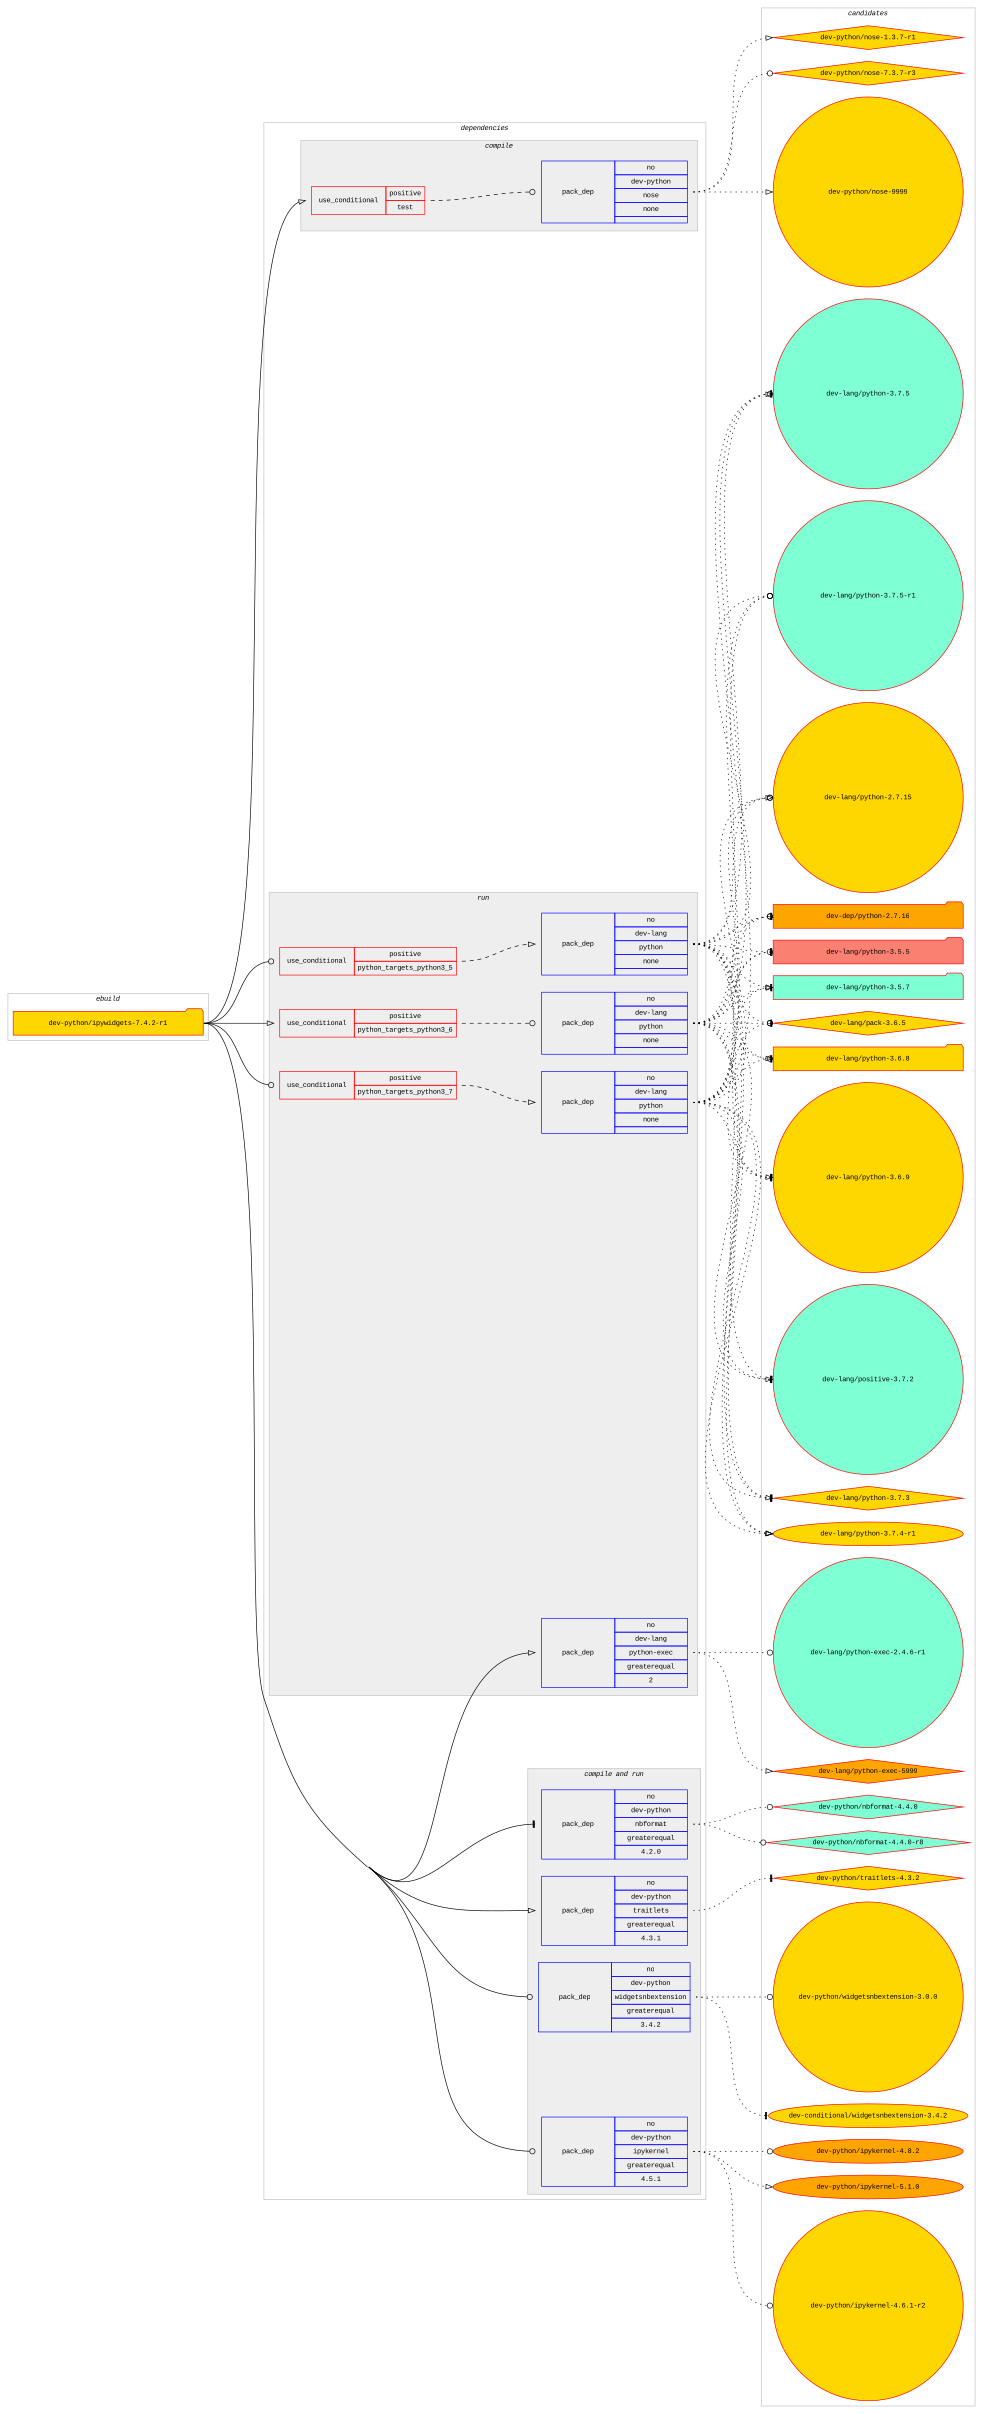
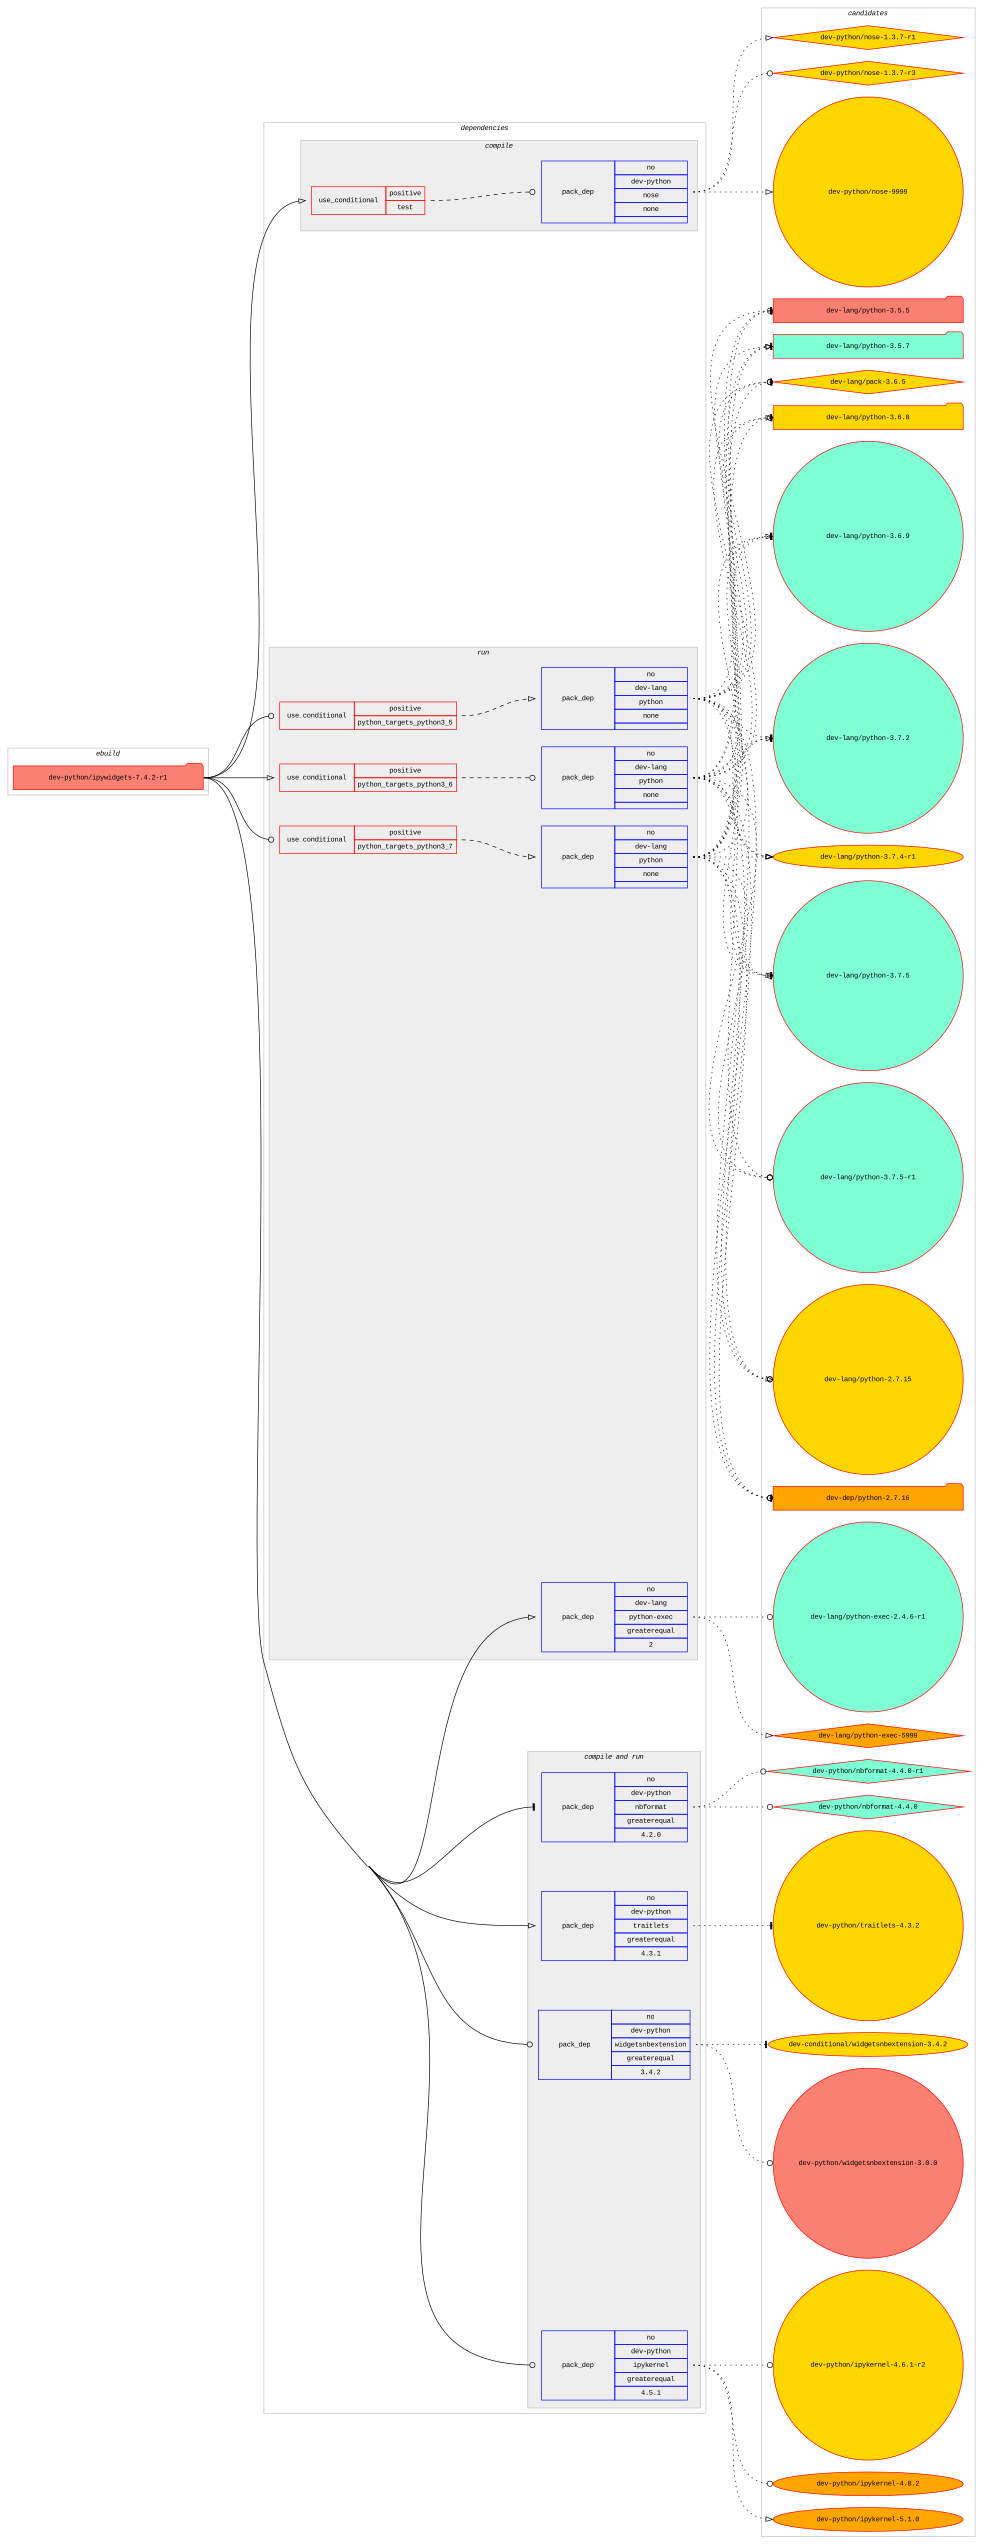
node "dev-python/nose-7.3.7-r3": label "dev-python/nose-7.3.7-r3" -> "dev-python/nose-1.3.7-r3"
node "dev-python/ipywidgets-7.4.2-r1": fillcolor gold -> salmon
node "dev-lang/python-3.6.9": fillcolor gold -> aquamarine
node "dev-lang/positive-3.7.2": label "dev-lang/positive-3.7.2" -> "dev-lang/python-3.7.2"
node "dev-lang/python-3.7.3": removed
node "dev-python/nbformat-4.4.0-r8": label "dev-python/nbformat-4.4.0-r8" -> "dev-python/nbformat-4.4.0-r1"
node "dev-python/traitlets-4.3.2": shape diamond -> circle
node "dev-python/widgetsnbextension-3.0.0": fillcolor gold -> salmon
